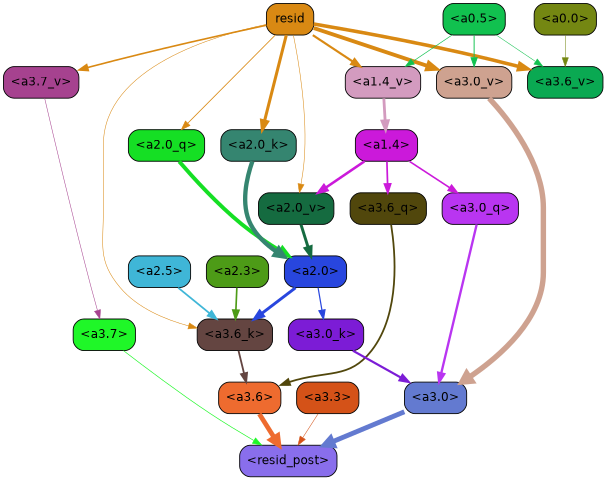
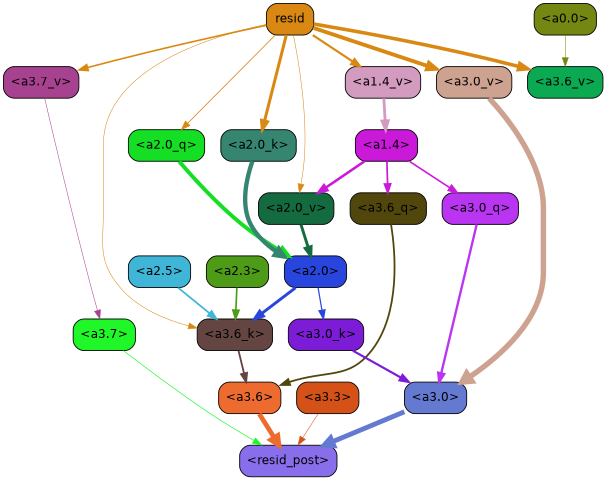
node "<a0.5>": removed
